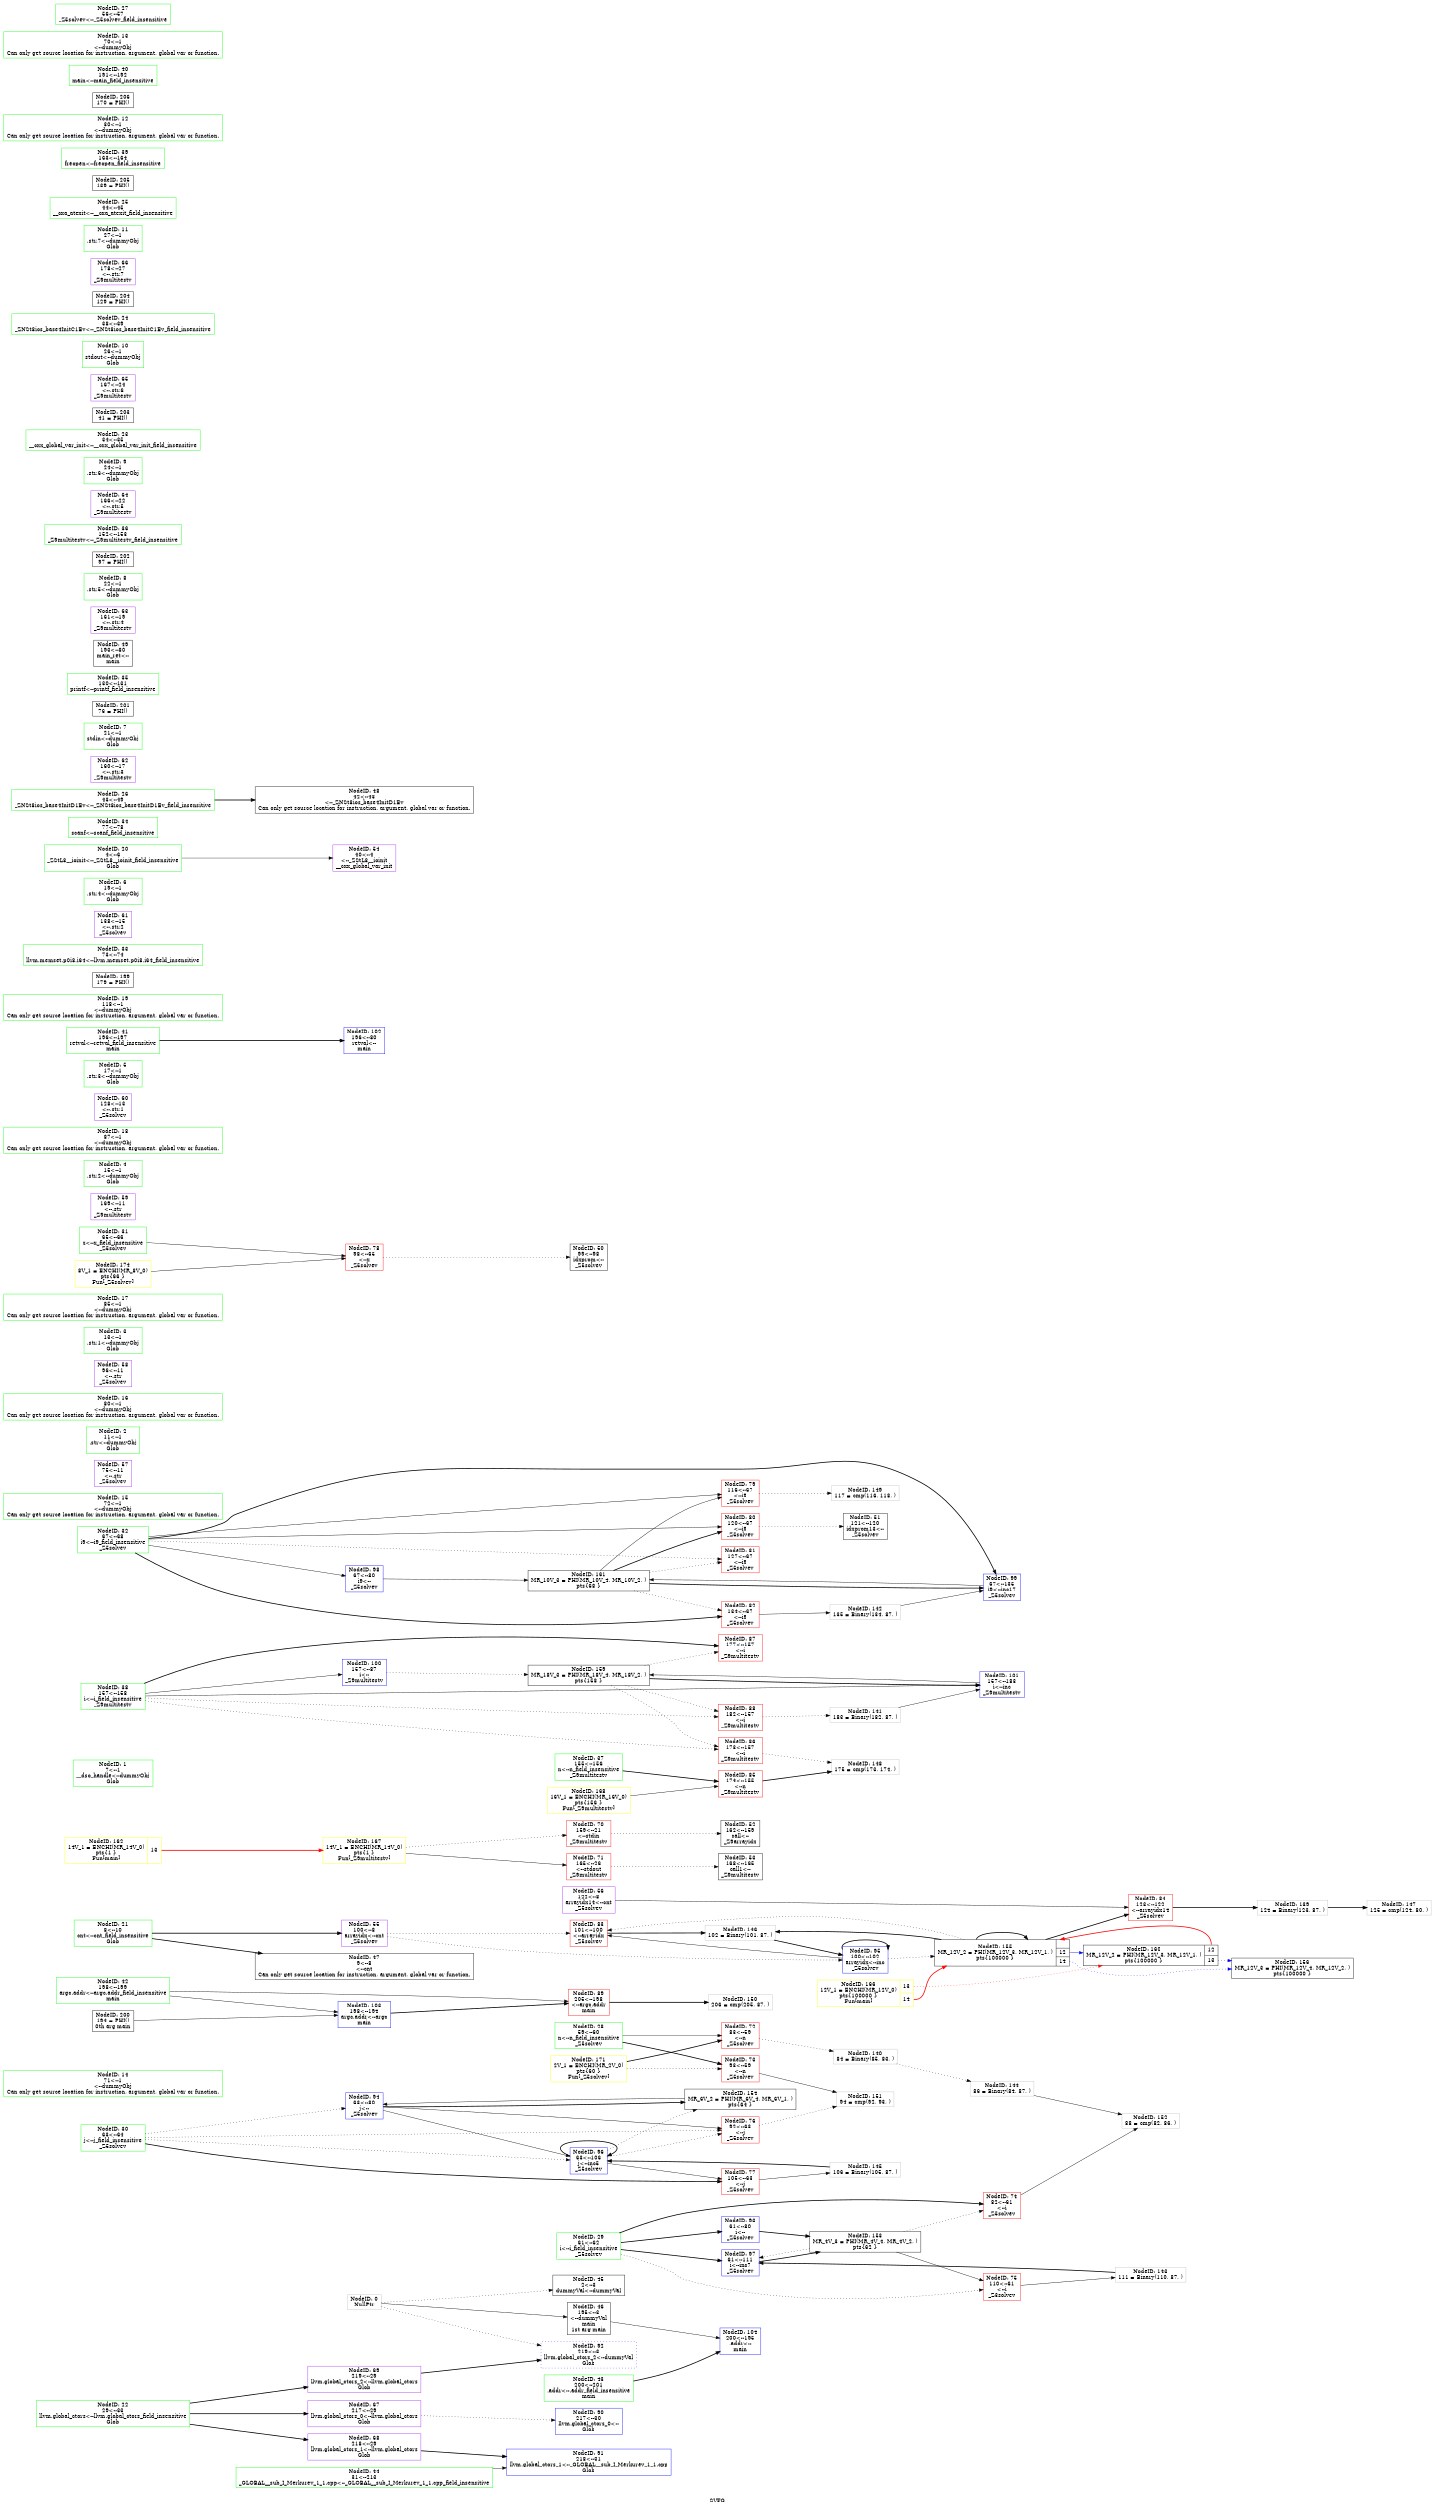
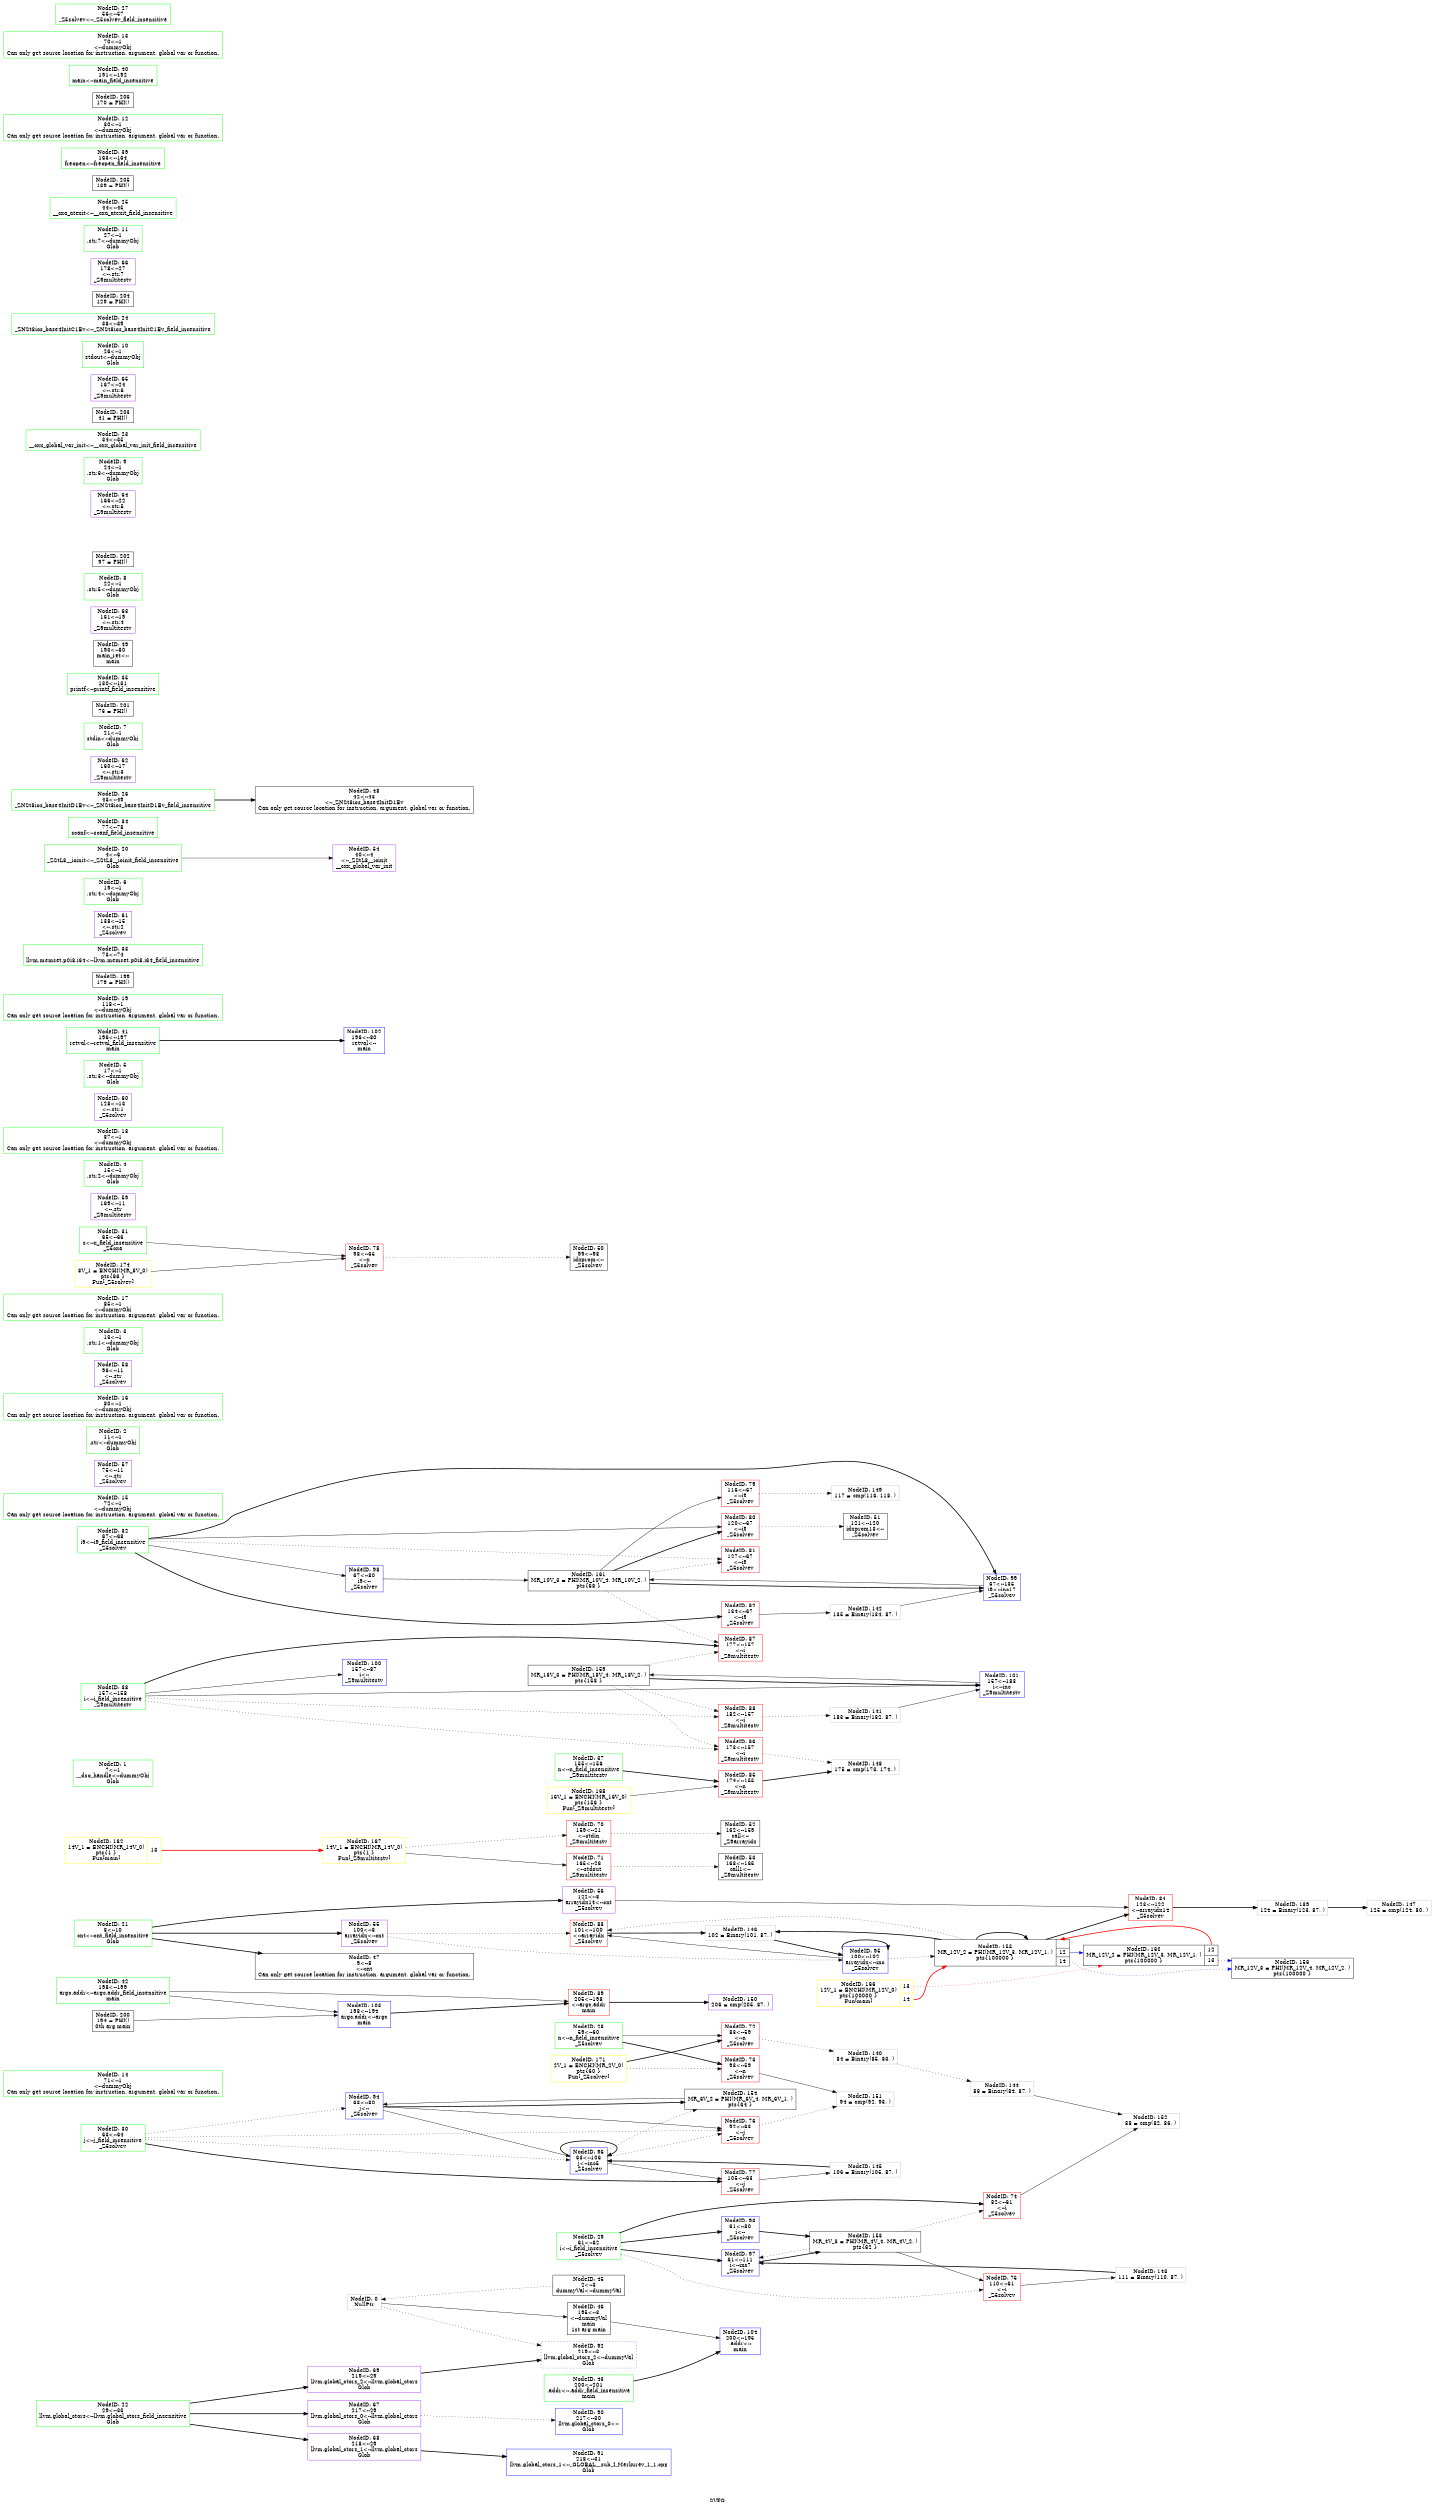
node "NodeID: 36": removed
node "NodeID: 31": text "_Z5solvev" -> "_Z5cxa"
edge "NodeID: 32" -> "NodeID: 79": removed
edge "NodeID: 161" -> "NodeID: 82": now "NodeID: 161" -> "NodeID: 87"
edge "NodeID: 100" -> "NodeID: 159": removed
edge "NodeID: 21" -> "NodeID: 56": added
node "NodeID: 150": color grey -> purple
node "NodeID: 75": text "_Z3solvev" -> "_Z5solvev"
edge "NodeID: 0" -> "NodeID: 45": reversed
node "NodeID: 44": removed
